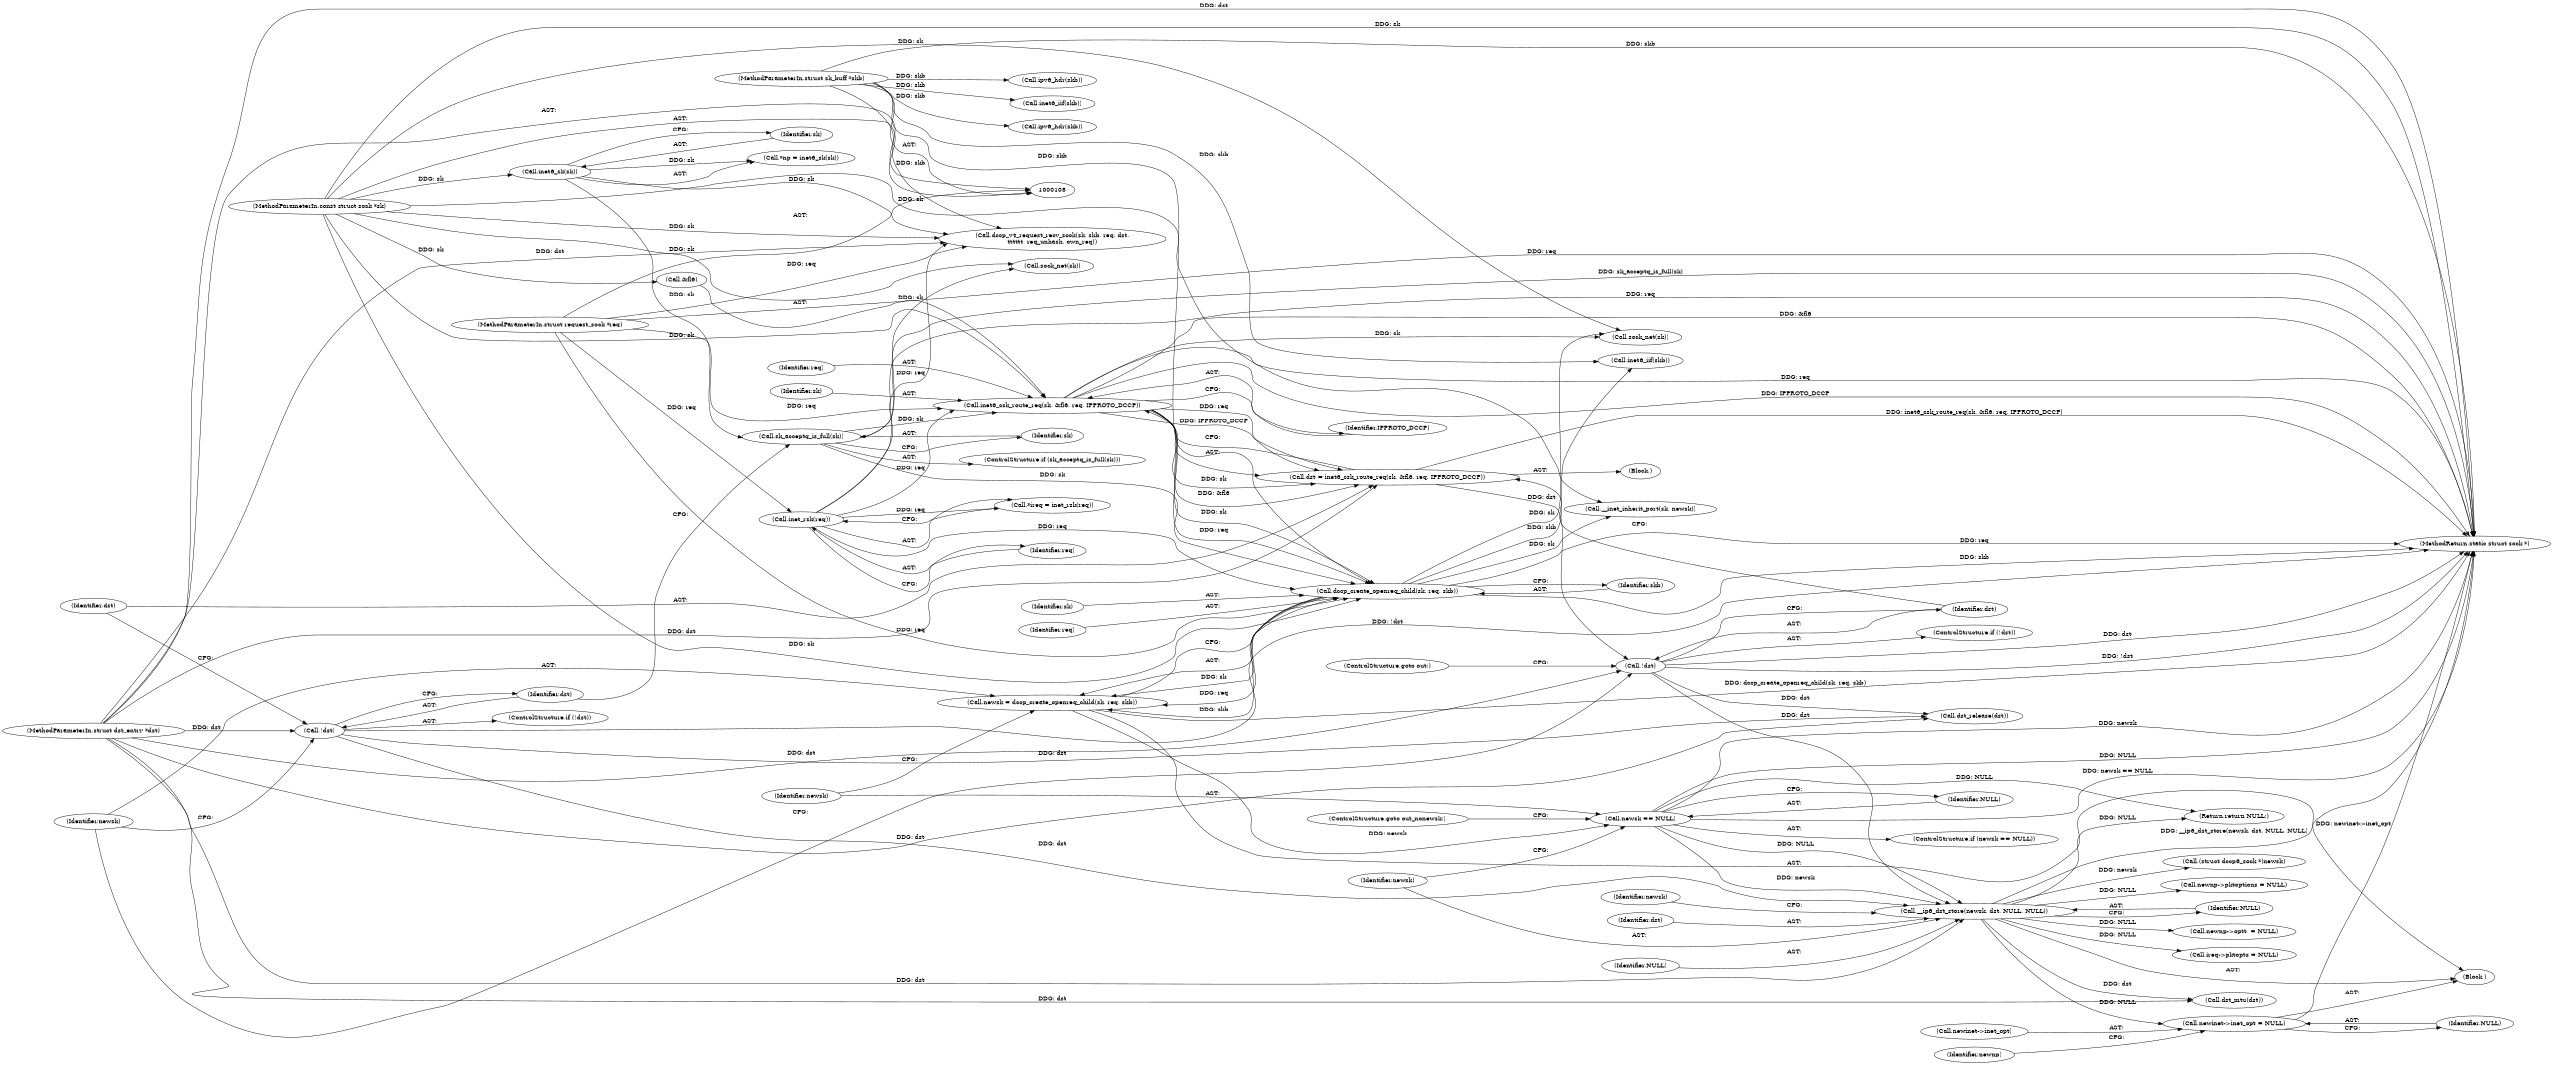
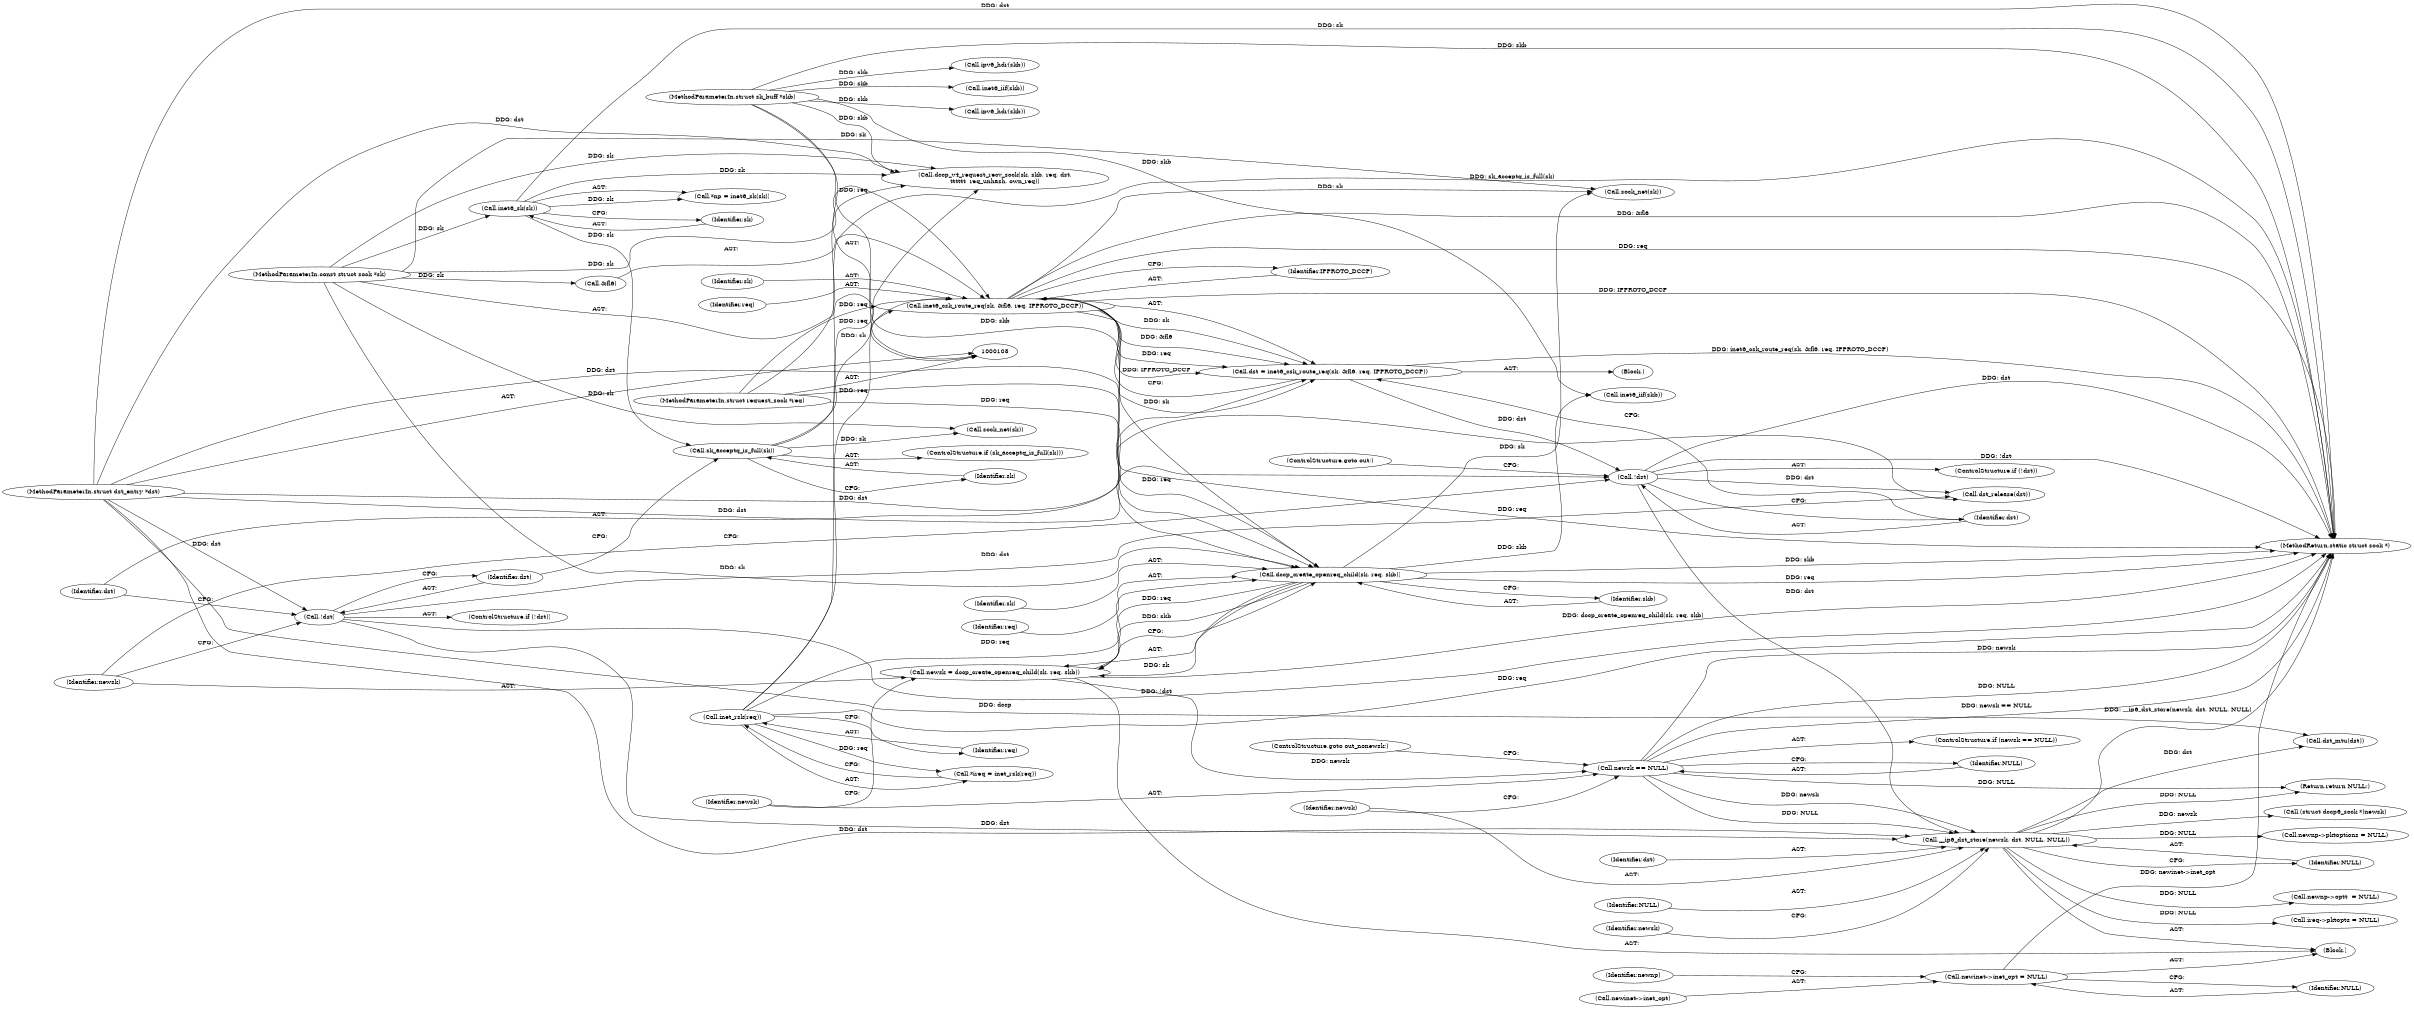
edge "(MethodParameterIn,const struct sock *sk)" -> "(MethodReturn,static struct sock *)": now "(Call,inet6_sk(sk))" -> "(MethodReturn,static struct sock *)"
edge "(MethodParameterIn,struct request_sock *req)" -> "(Call,inet_rsk(req))": removed, label "DDG: req"
edge "(Call,sk_acceptq_is_full(sk))" -> "(Call,dccp_create_openreq_child(sk, req, skb))": removed, label "DDG: sk"
node "(Call,__inet_inherit_port(sk, newsk))": removed
edge "(Call,__ip6_dst_store(newsk, dst, NULL, NULL))" -> "(Call,newinet->inet_opt = NULL)": removed, label "DDG: NULL"
edge "(MethodParameterIn,struct dst_entry *dst)" -> "(Call,dst_mtu(dst))": label "DDG: dst" -> "DDG: dccp"
